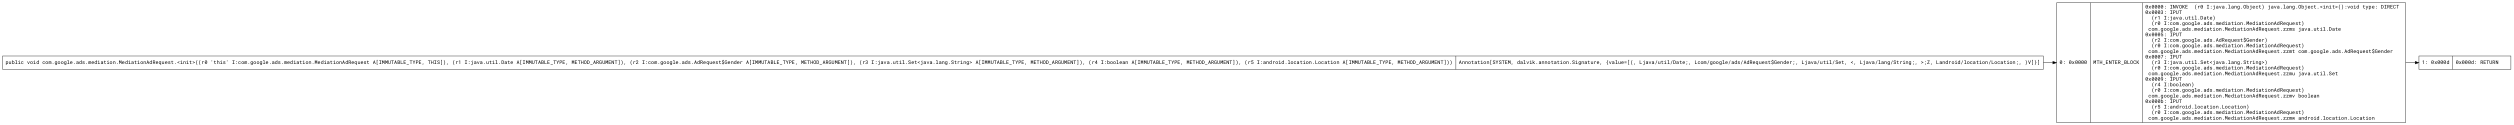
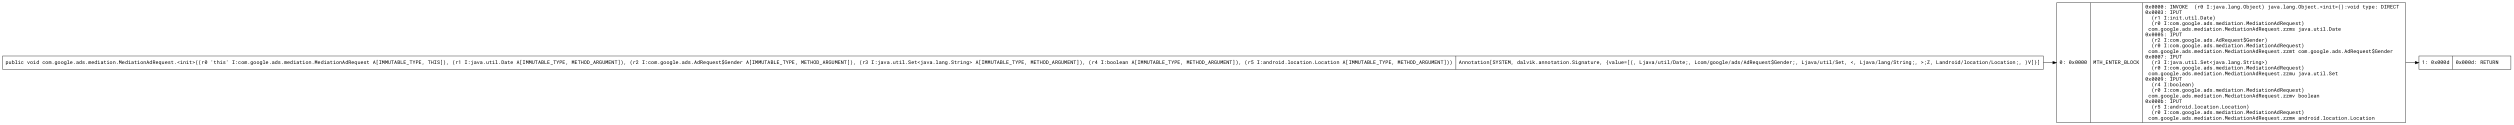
node "0: 0x0000": text "(r1 I:java.util.Date)" -> "(r1 I:init.util.Date)"
